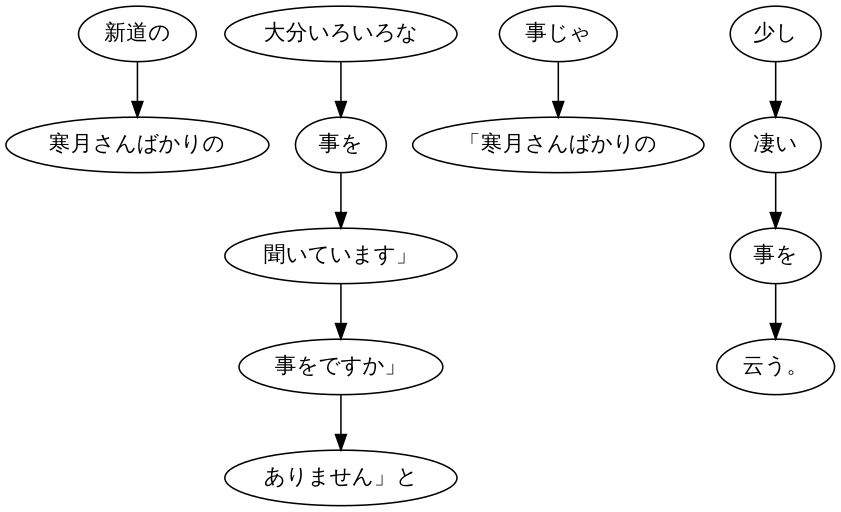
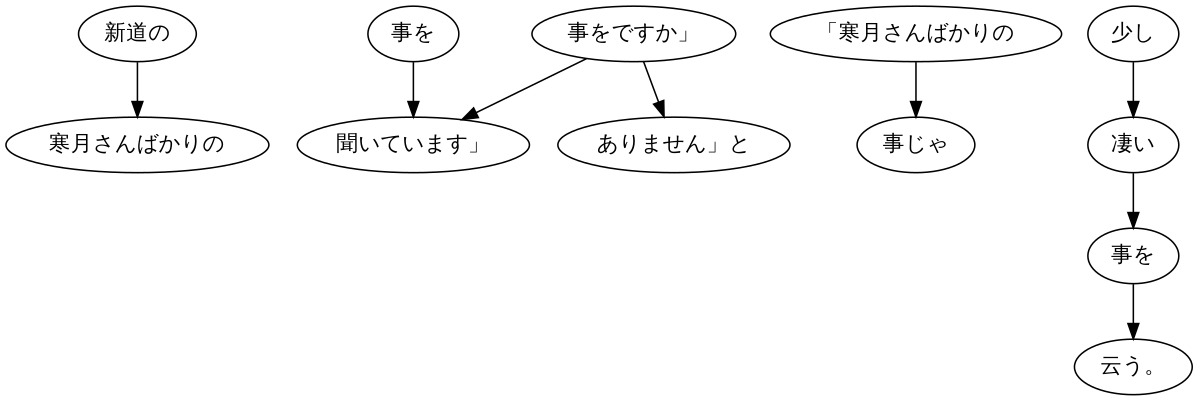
node "大分いろいろな": removed
edge "事じゃ" -> "「寒月さんばかりの": reversed
edge "聞いています」" -> "事をですか」": reversed
